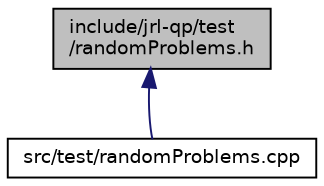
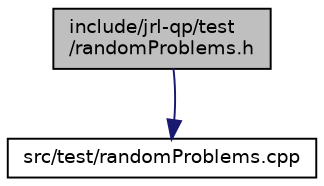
edge "src/test/randomProblems.cpp" -> "include/jrl-qp/test /randomProblems.h": reversed
